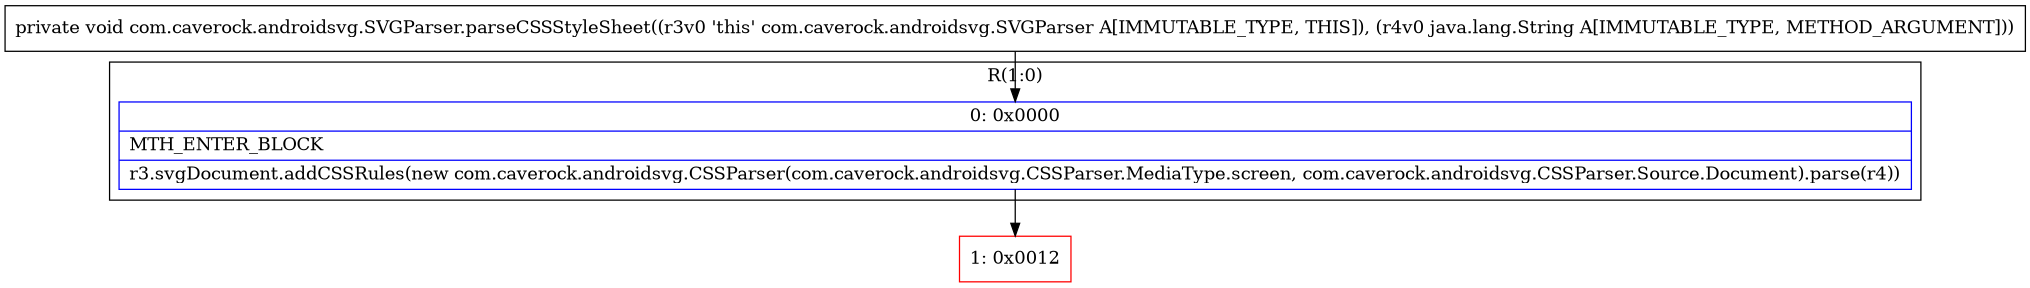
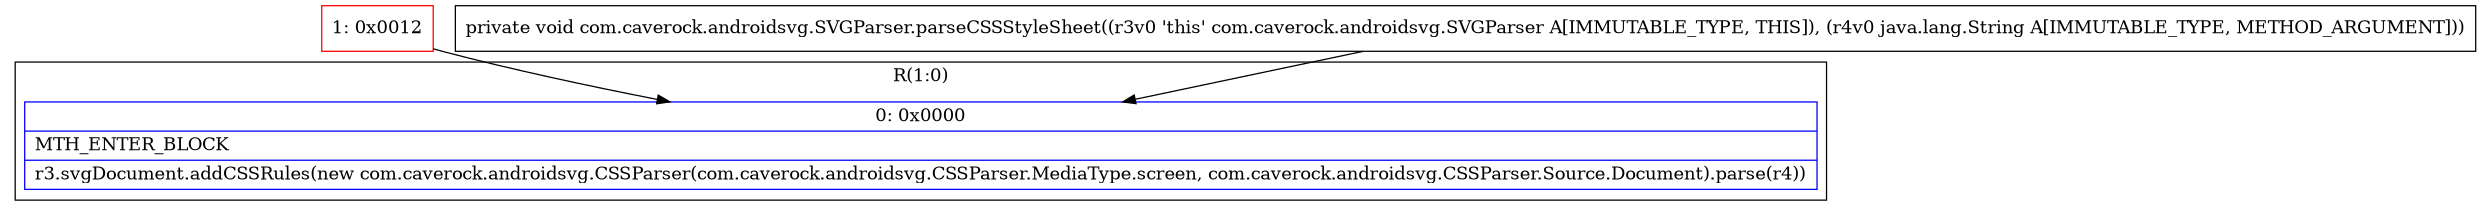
edge "0: 0x0000" -> "1: 0x0012": reversed
